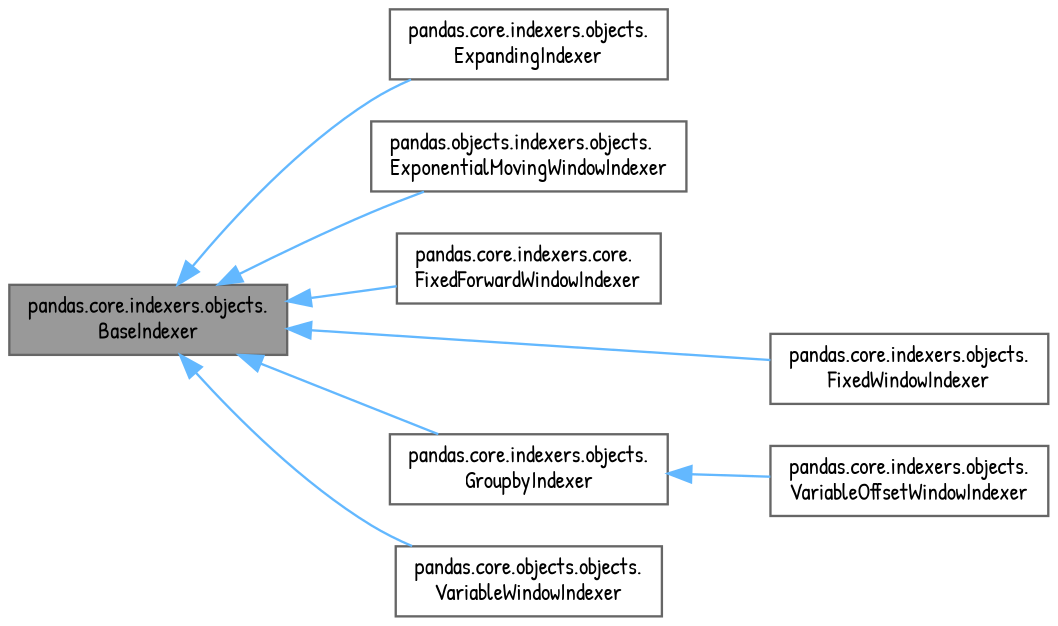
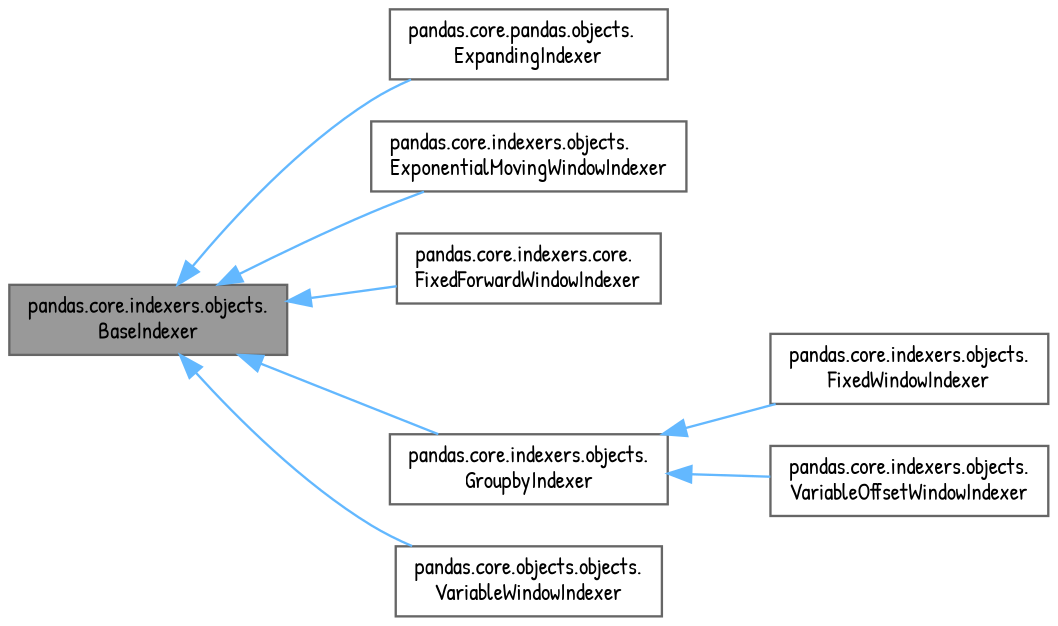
node "pandas.core.indexers.objects. ExpandingIndexer": label "pandas.core.indexers.objects. ExpandingIndexer" -> "pandas.core.pandas.objects. ExpandingIndexer"
node "pandas.objects.indexers.objects. ExponentialMovingWindowIndexer": label "pandas.objects.indexers.objects. ExponentialMovingWindowIndexer" -> "pandas.core.indexers.objects. ExponentialMovingWindowIndexer"
edge "pandas.core.indexers.objects. FixedWindowIndexer" -> "pandas.core.indexers.objects. BaseIndexer": now "pandas.core.indexers.objects. FixedWindowIndexer" -> "pandas.core.indexers.objects. GroupbyIndexer"
